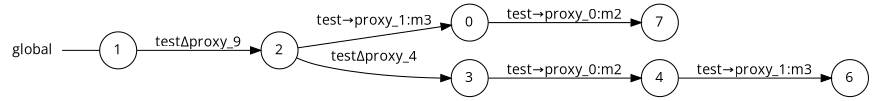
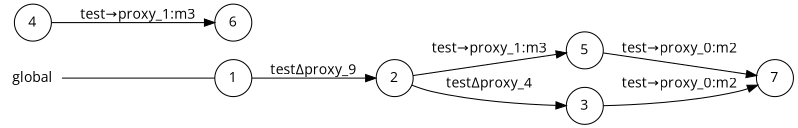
node "0": label "0" -> "5"
edge "3" -> "4": now "3" -> "7"
